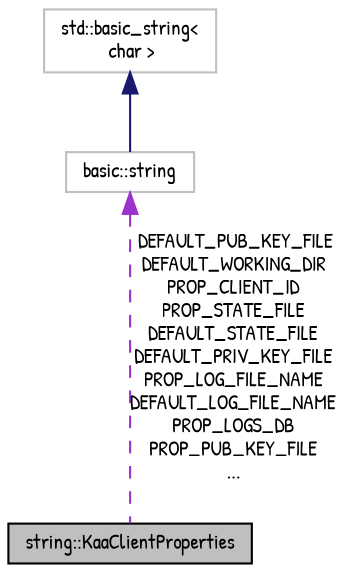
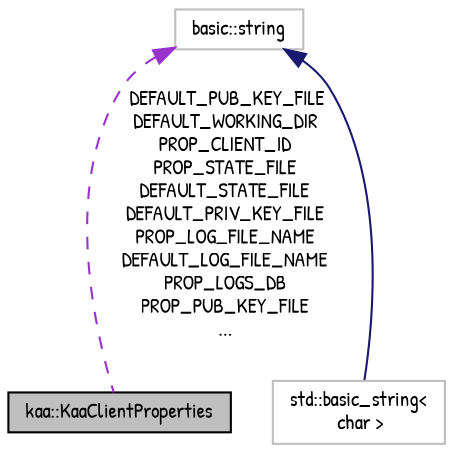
edge "basic::string" -> "std::basic_string< char >": reversed
node "string::KaaClientProperties": label "string::KaaClientProperties" -> "kaa::KaaClientProperties"
